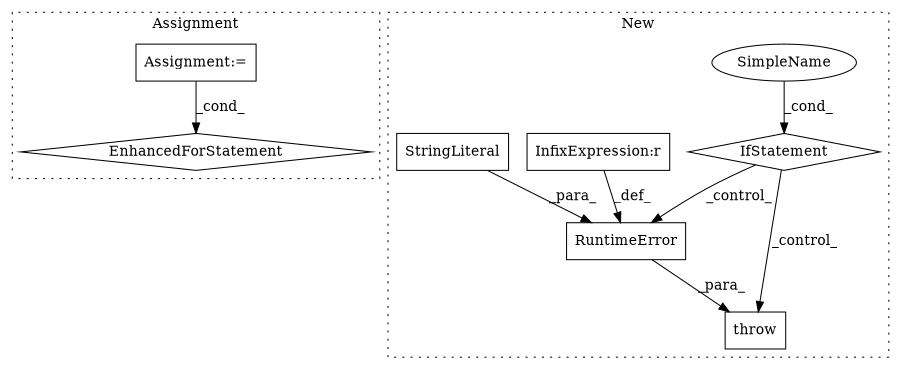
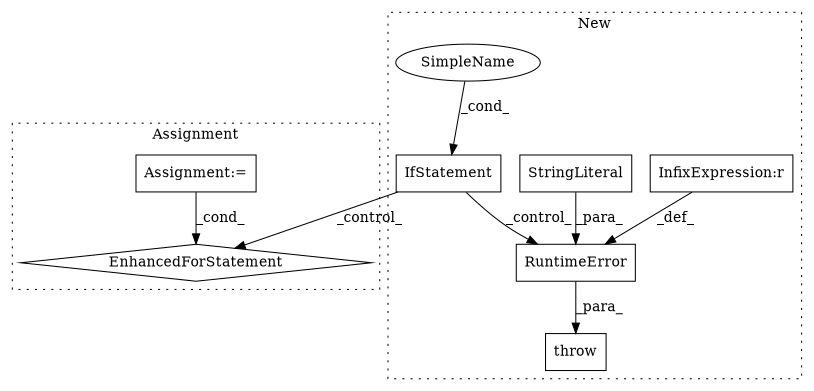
node "IfStatement": shape diamond -> box
edge "IfStatement" -> "throw": now "IfStatement" -> "EnhancedForStatement"
